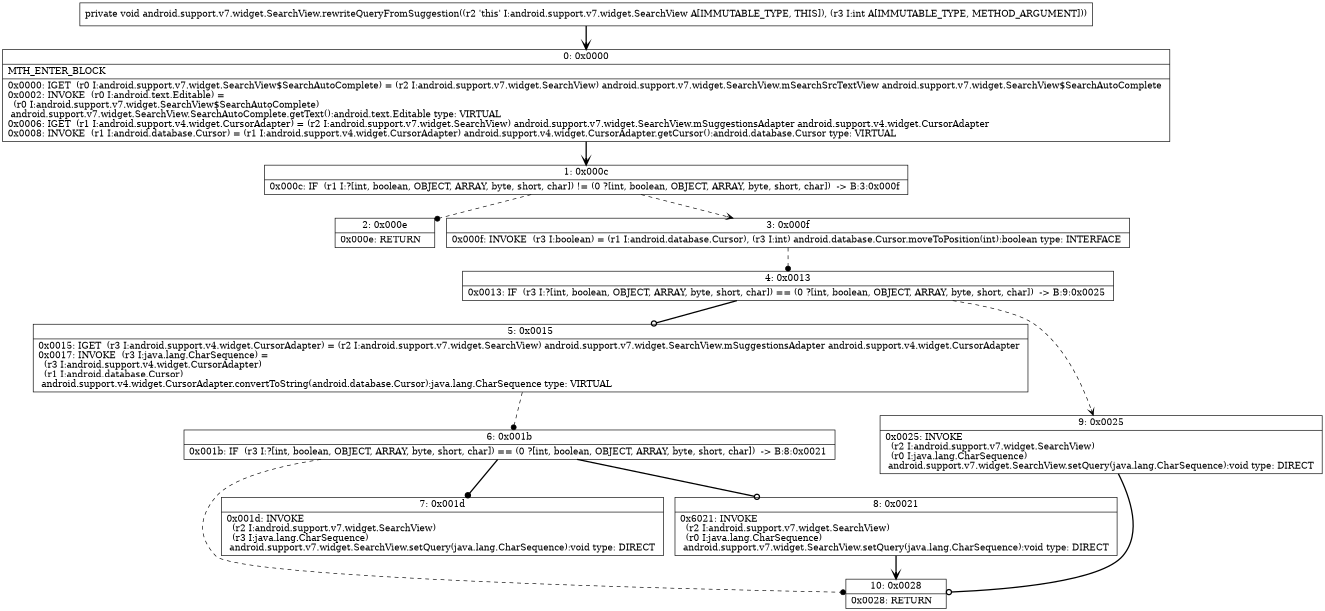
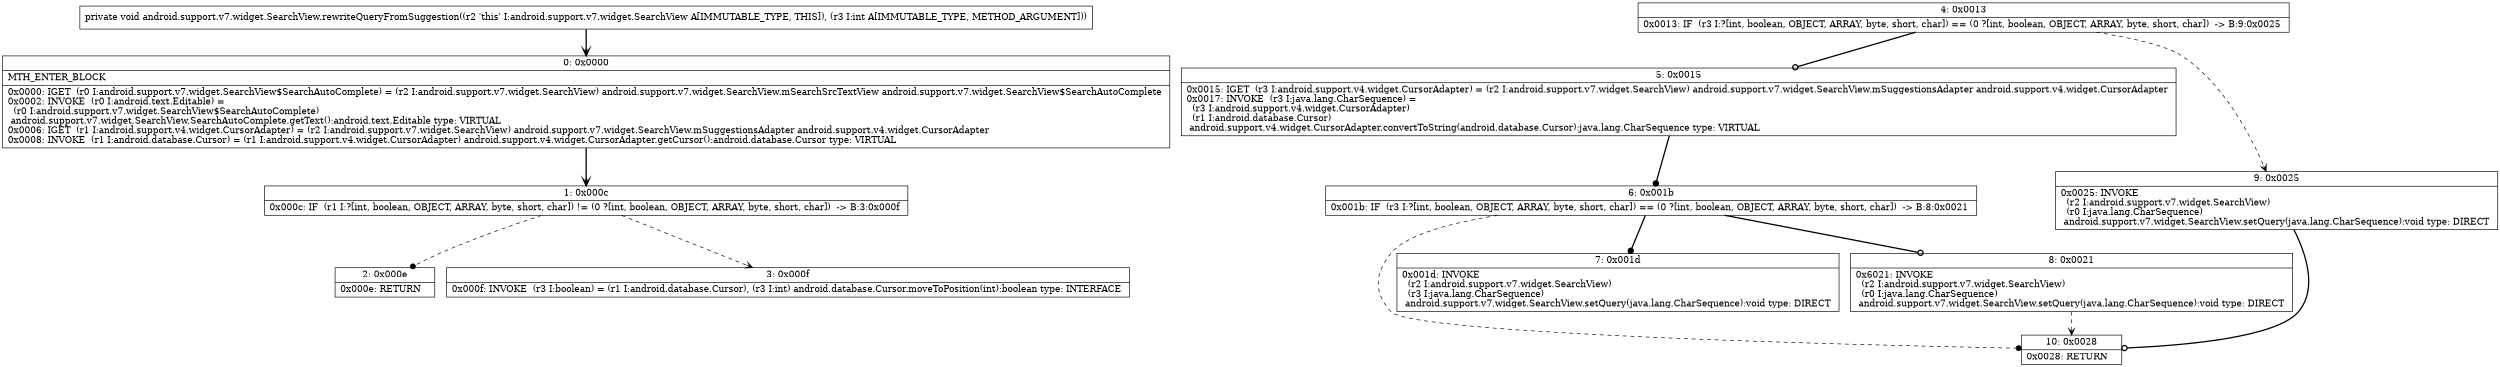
edge "3: 0x000f" -> "4: 0x0013": removed
edge "5: 0x0015" -> "6: 0x001b": style dashed -> bold
edge "8: 0x0021" -> "10: 0x0028": style bold -> dashed
